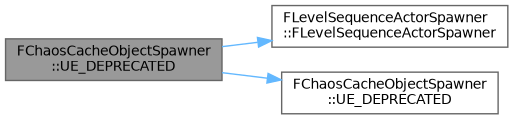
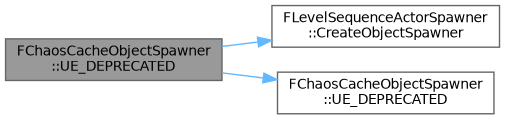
node "FLevelSequenceActorSpawner ::FLevelSequenceActorSpawner": label "FLevelSequenceActorSpawner ::FLevelSequenceActorSpawner" -> "FLevelSequenceActorSpawner ::CreateObjectSpawner"
